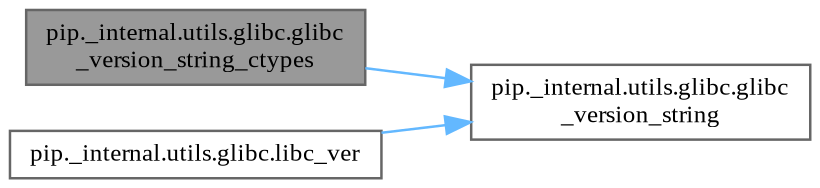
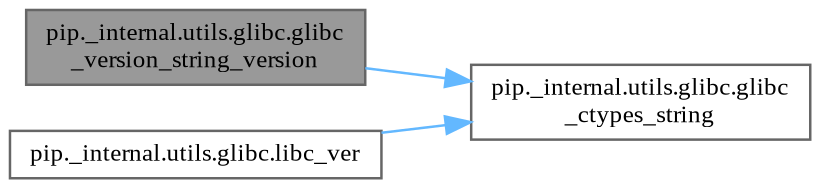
node "pip._internal.utils.glibc.glibc _version_string_ctypes": label "pip._internal.utils.glibc.glibc _version_string_ctypes" -> "pip._internal.utils.glibc.glibc _version_string_version"
node "pip._internal.utils.glibc.glibc _version_string": label "pip._internal.utils.glibc.glibc _version_string" -> "pip._internal.utils.glibc.glibc _ctypes_string"
